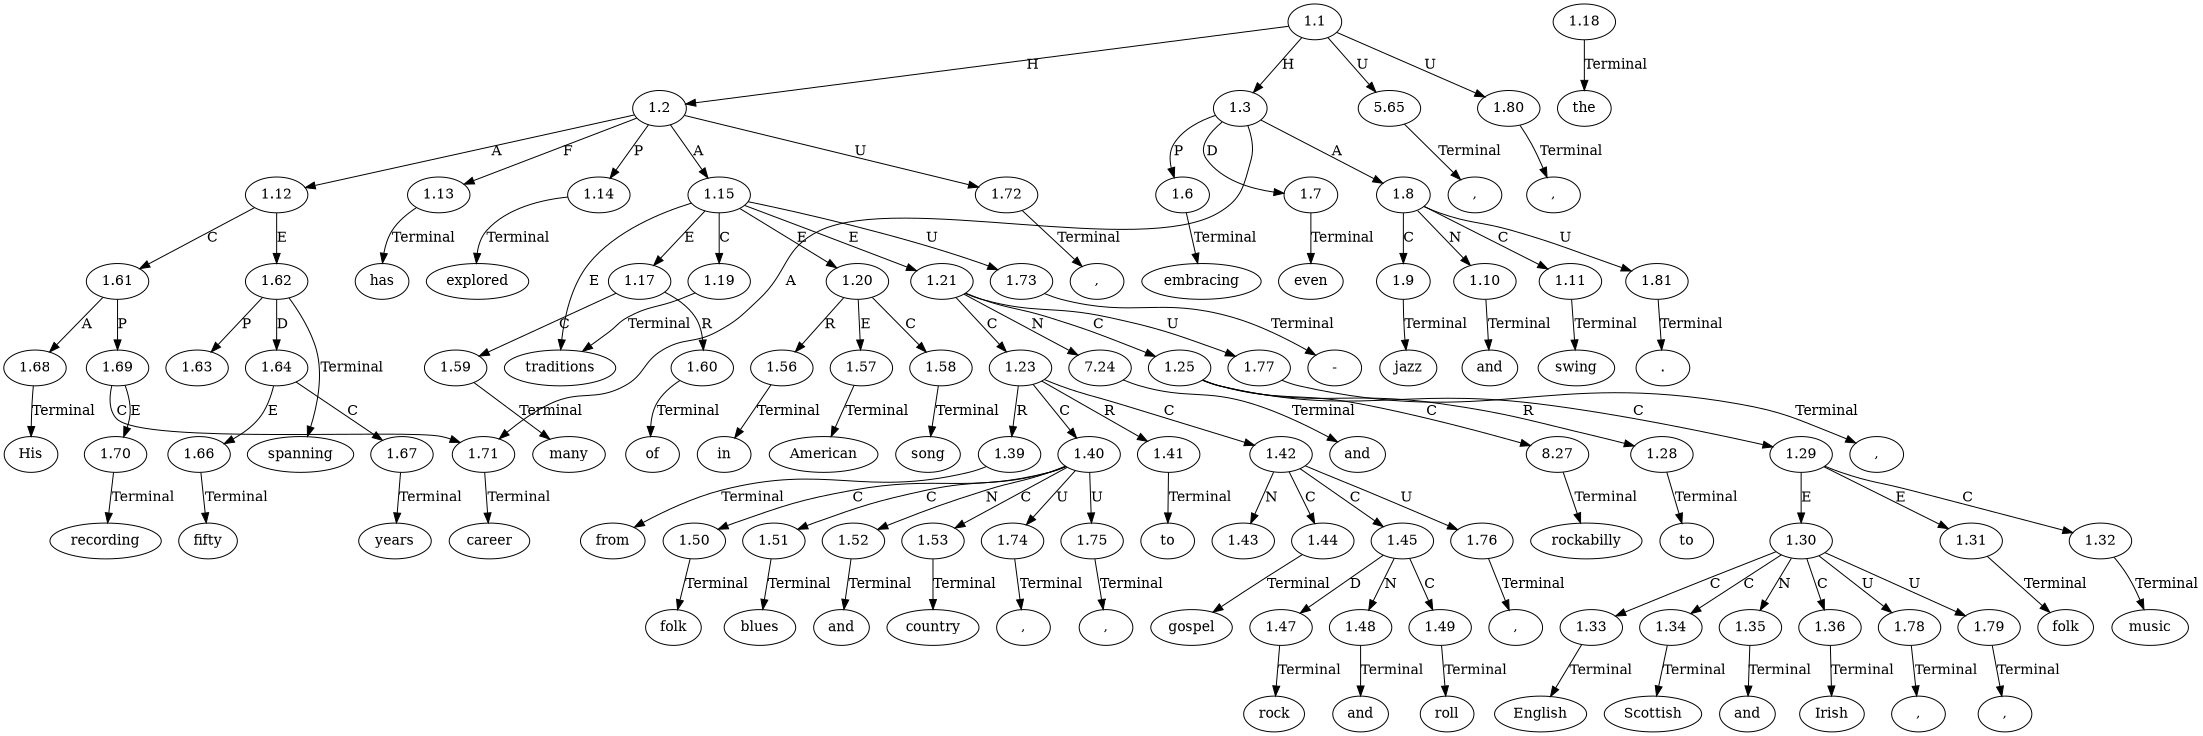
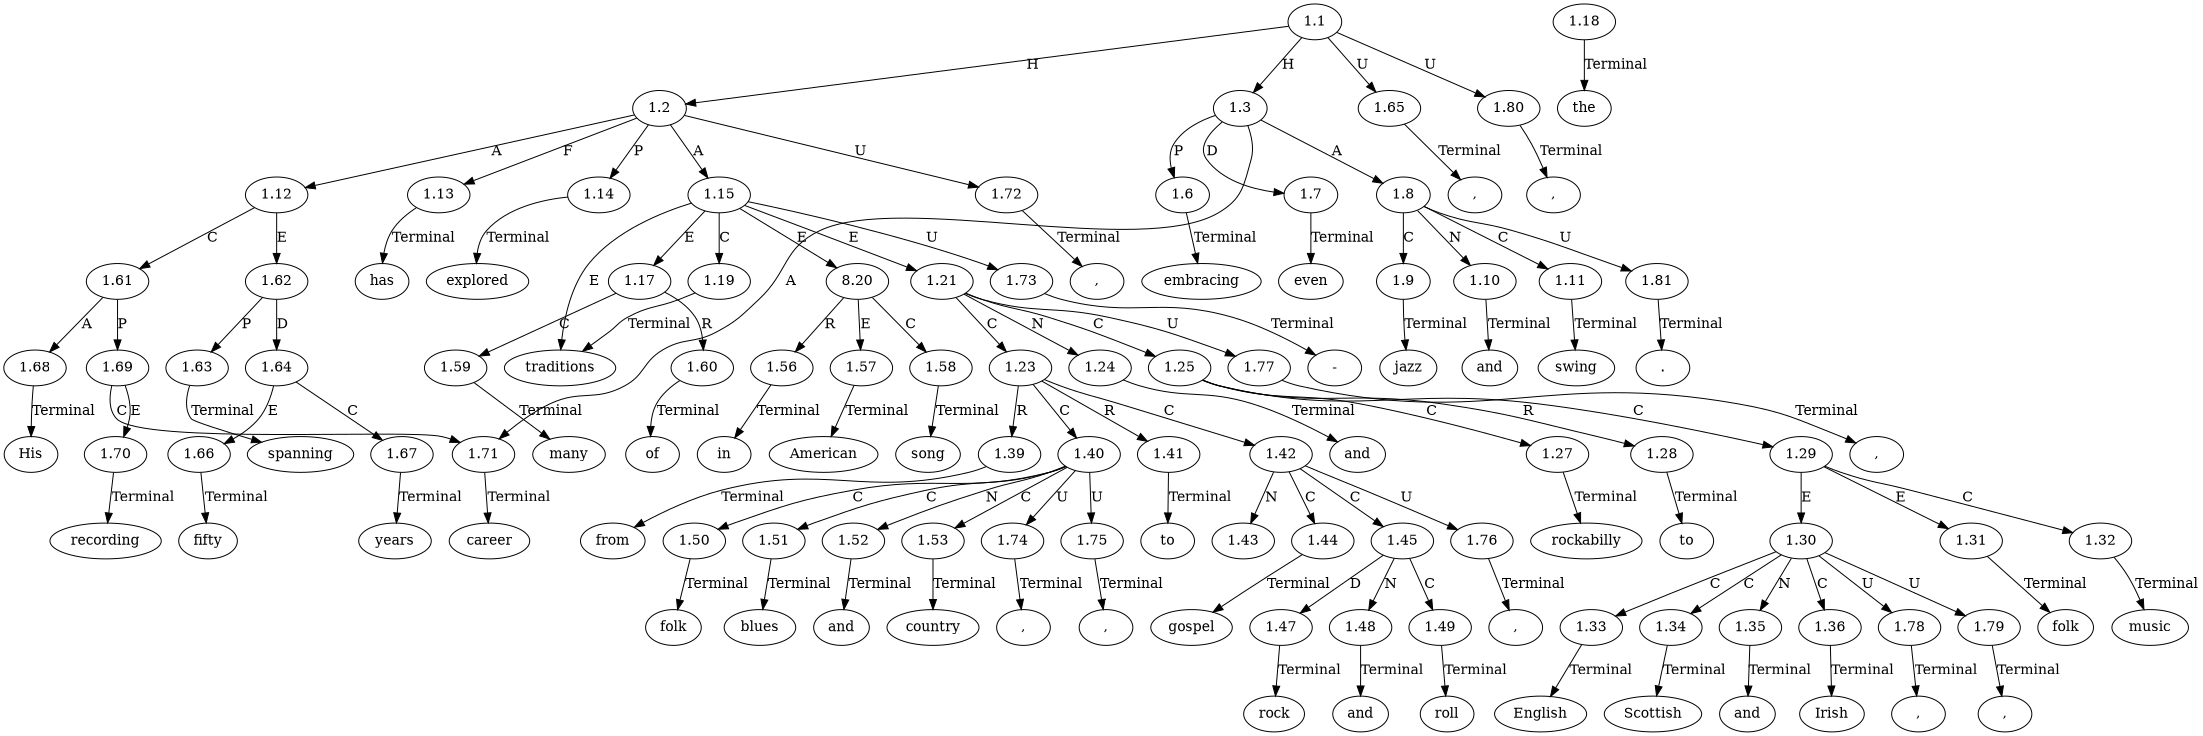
node "5.65": label "5.65" -> "1.65"
node "1.20": label "1.20" -> "8.20"
edge "1.62" -> "spanning": now "1.63" -> "spanning"
node "7.24": label "7.24" -> "1.24"
node "8.27": label "8.27" -> "1.27"
